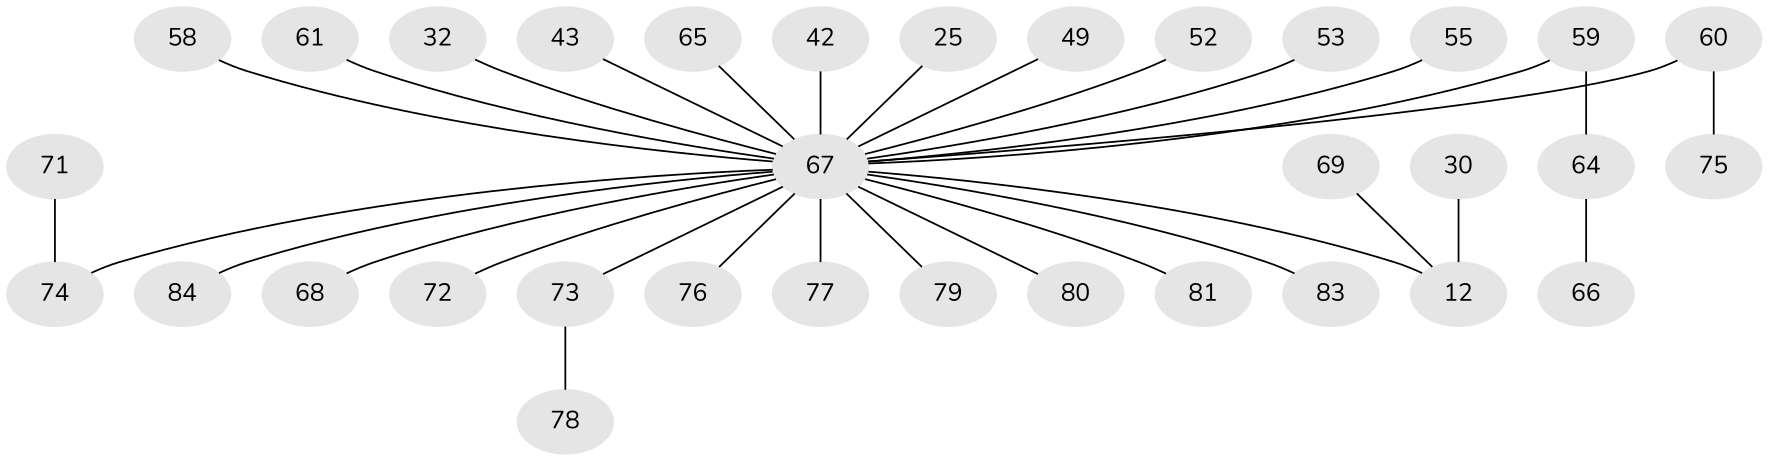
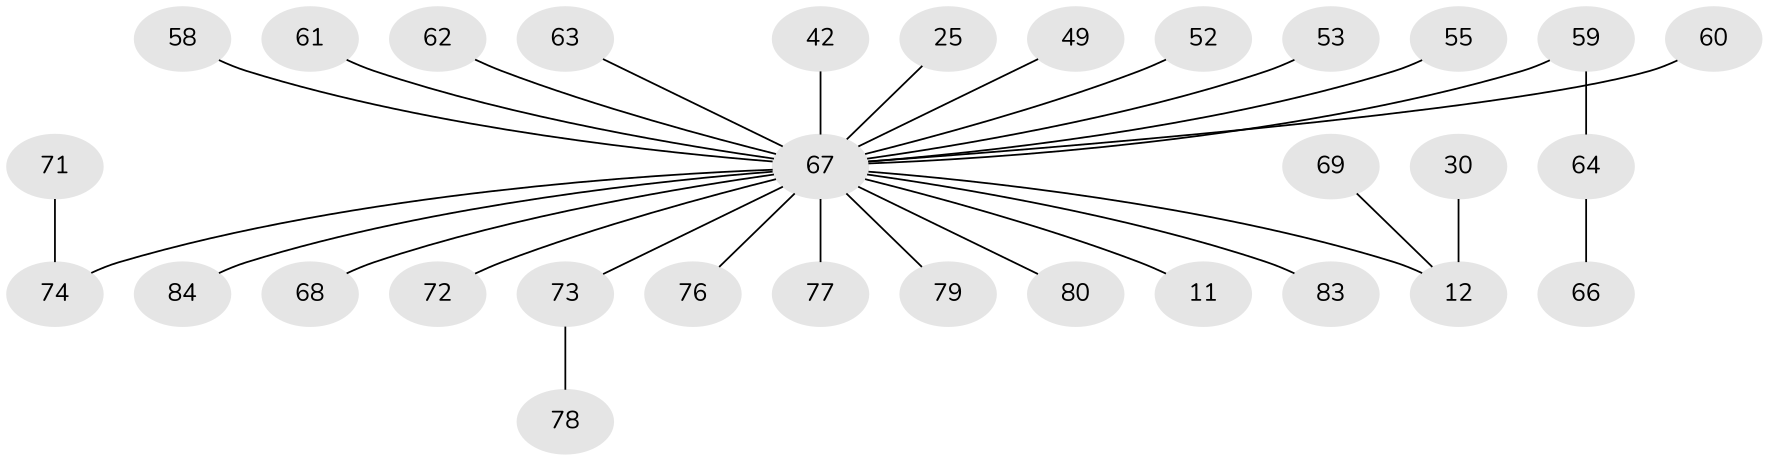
node "32": label "32" -> "62"
node "43": label "43" -> "63"
node "65": removed
node "75": removed
node "81": label "81" -> "11"
